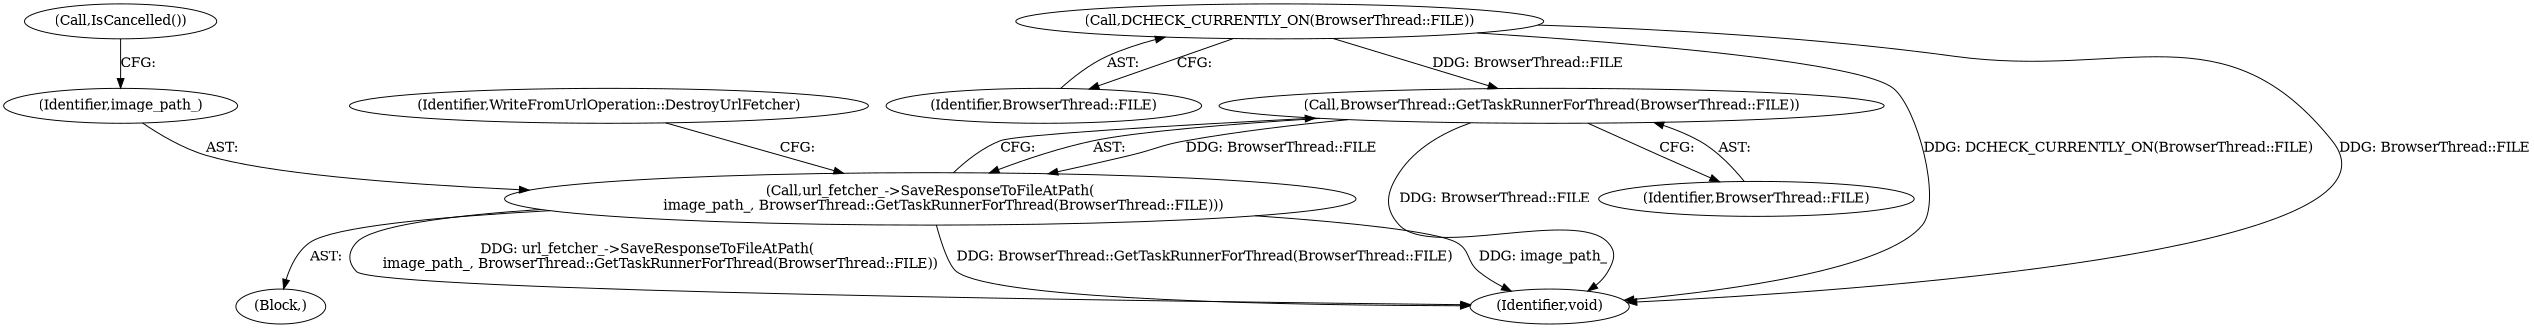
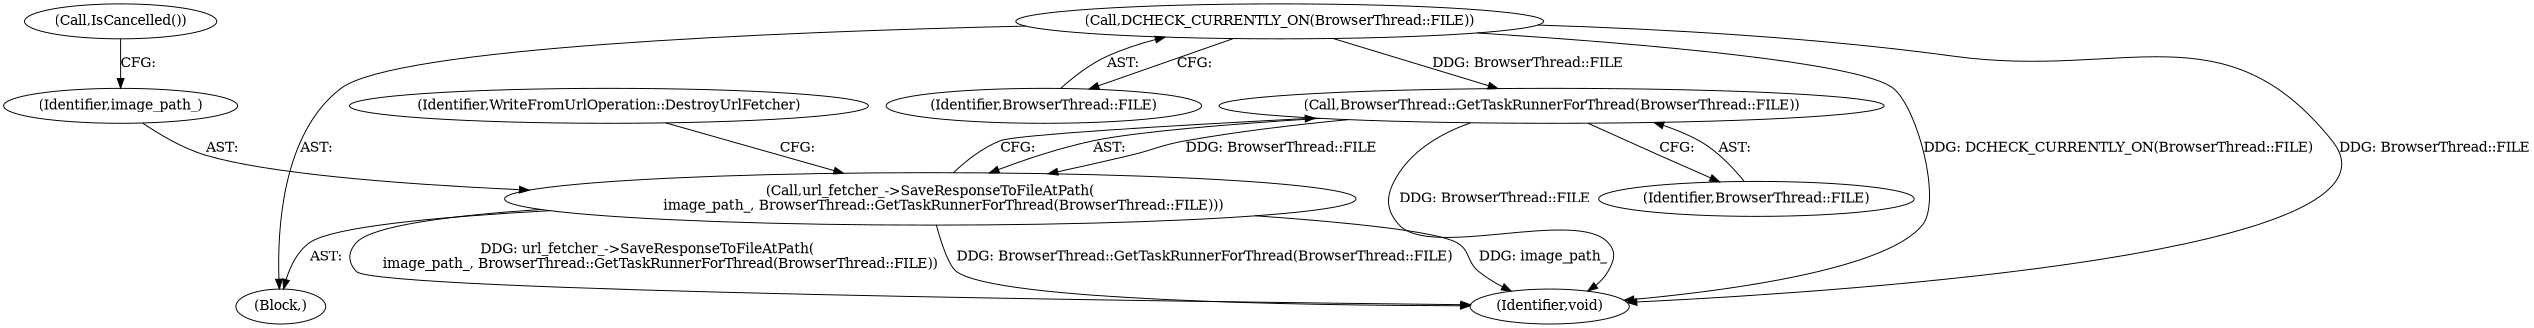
edge "(Call,DCHECK_CURRENTLY_ON(BrowserThread::FILE))" -> "(Block,)": added, label "AST:"
